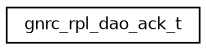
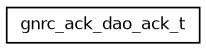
node "gnrc_rpl_dao_ack_t": label "gnrc_rpl_dao_ack_t" -> "gnrc_ack_dao_ack_t"
